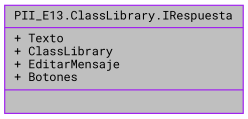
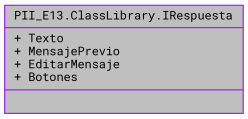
node "PII_E13.ClassLibrary.IRespuesta": text "+ ClassLibrary" -> "+ MensajePrevio"
